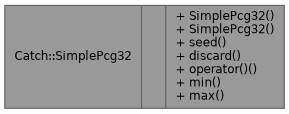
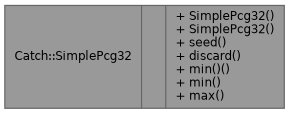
node "Catch::SimplePcg32": text "+ operator()()" -> "+ min()()"
